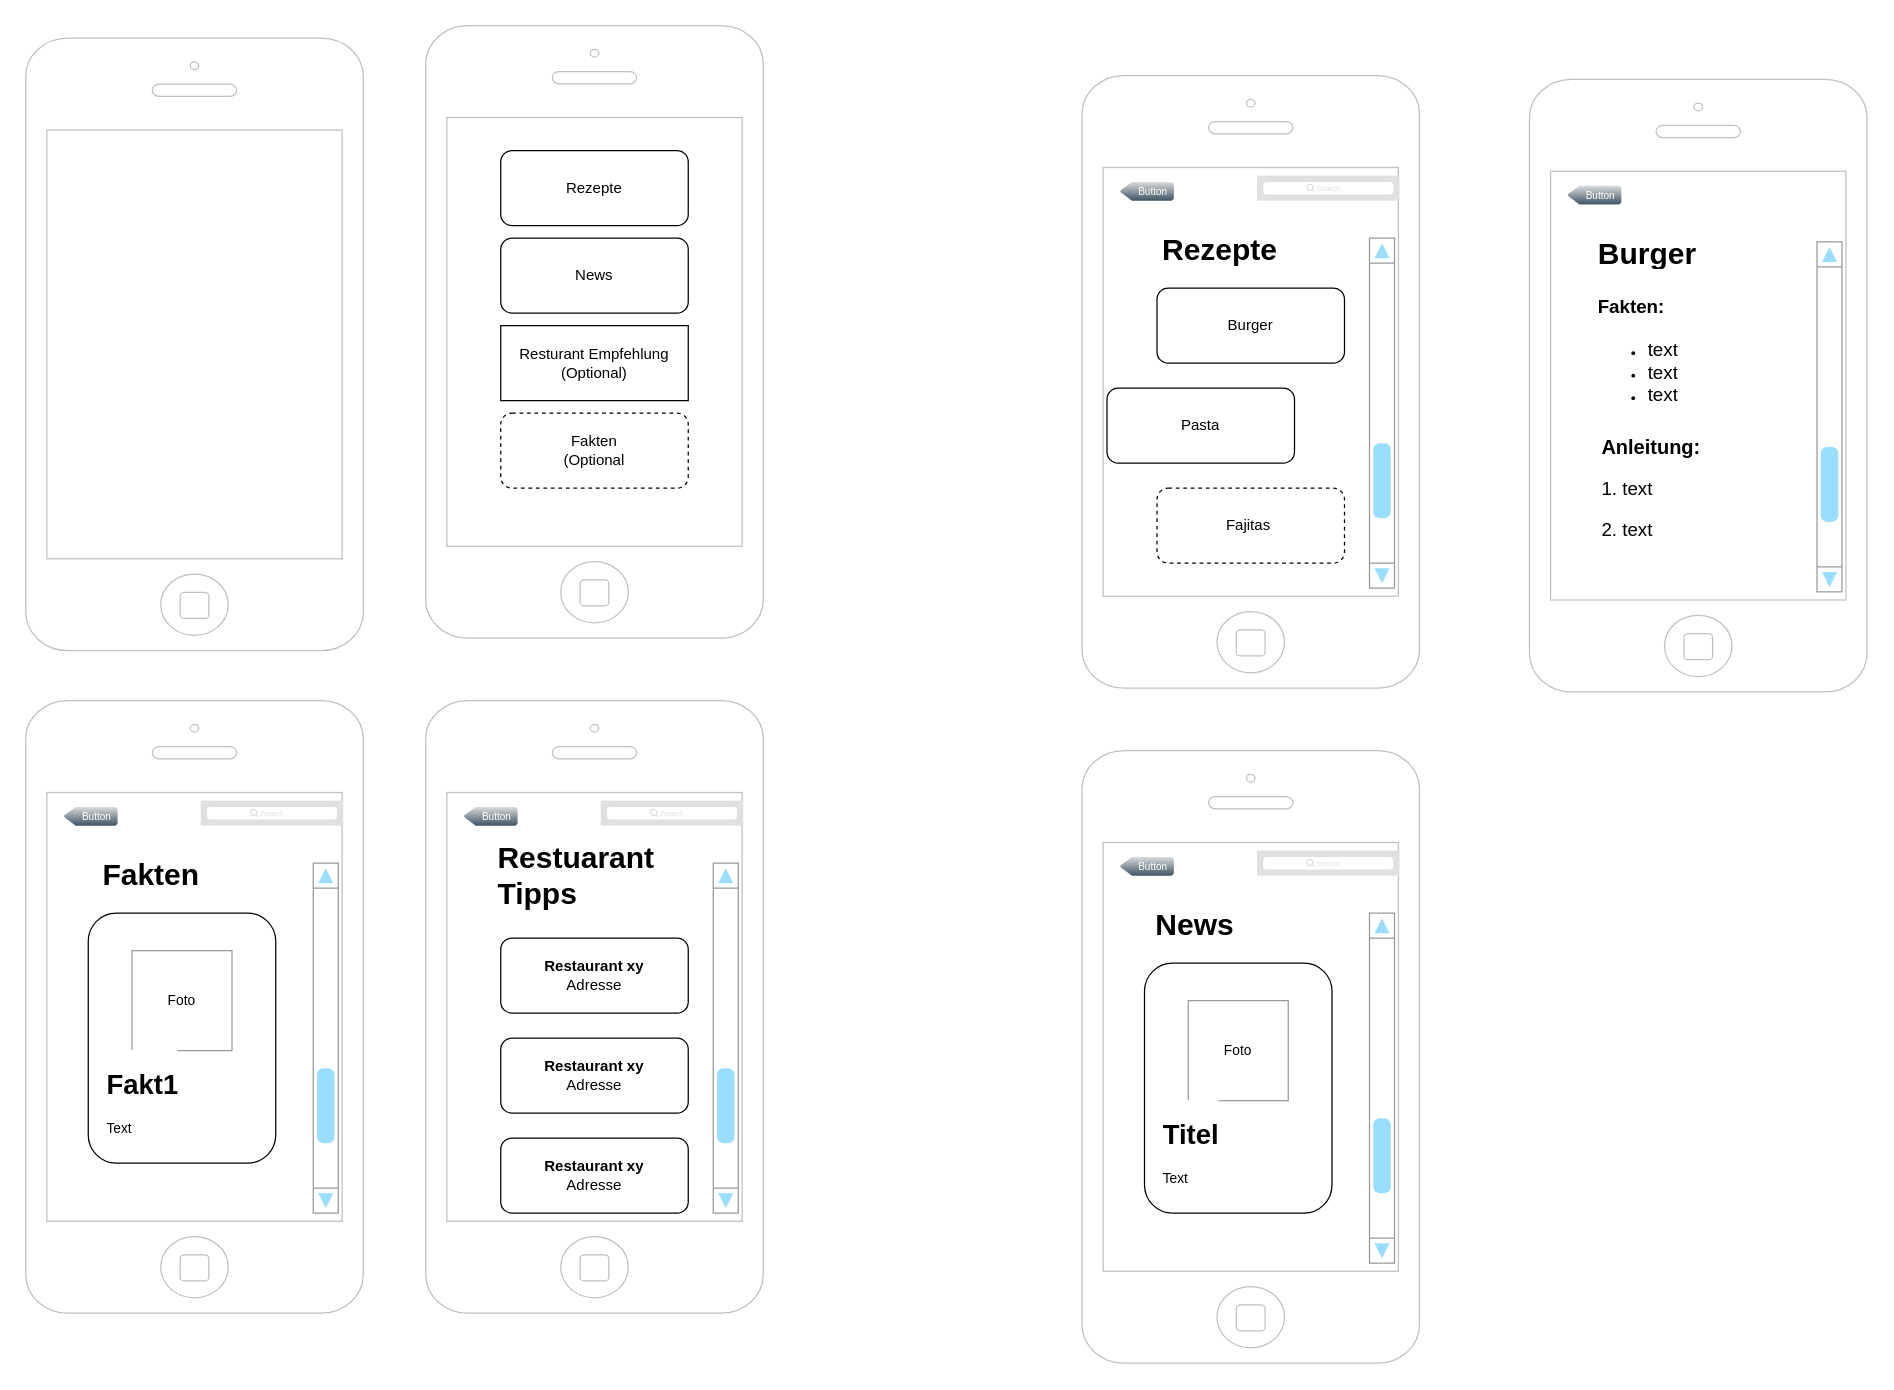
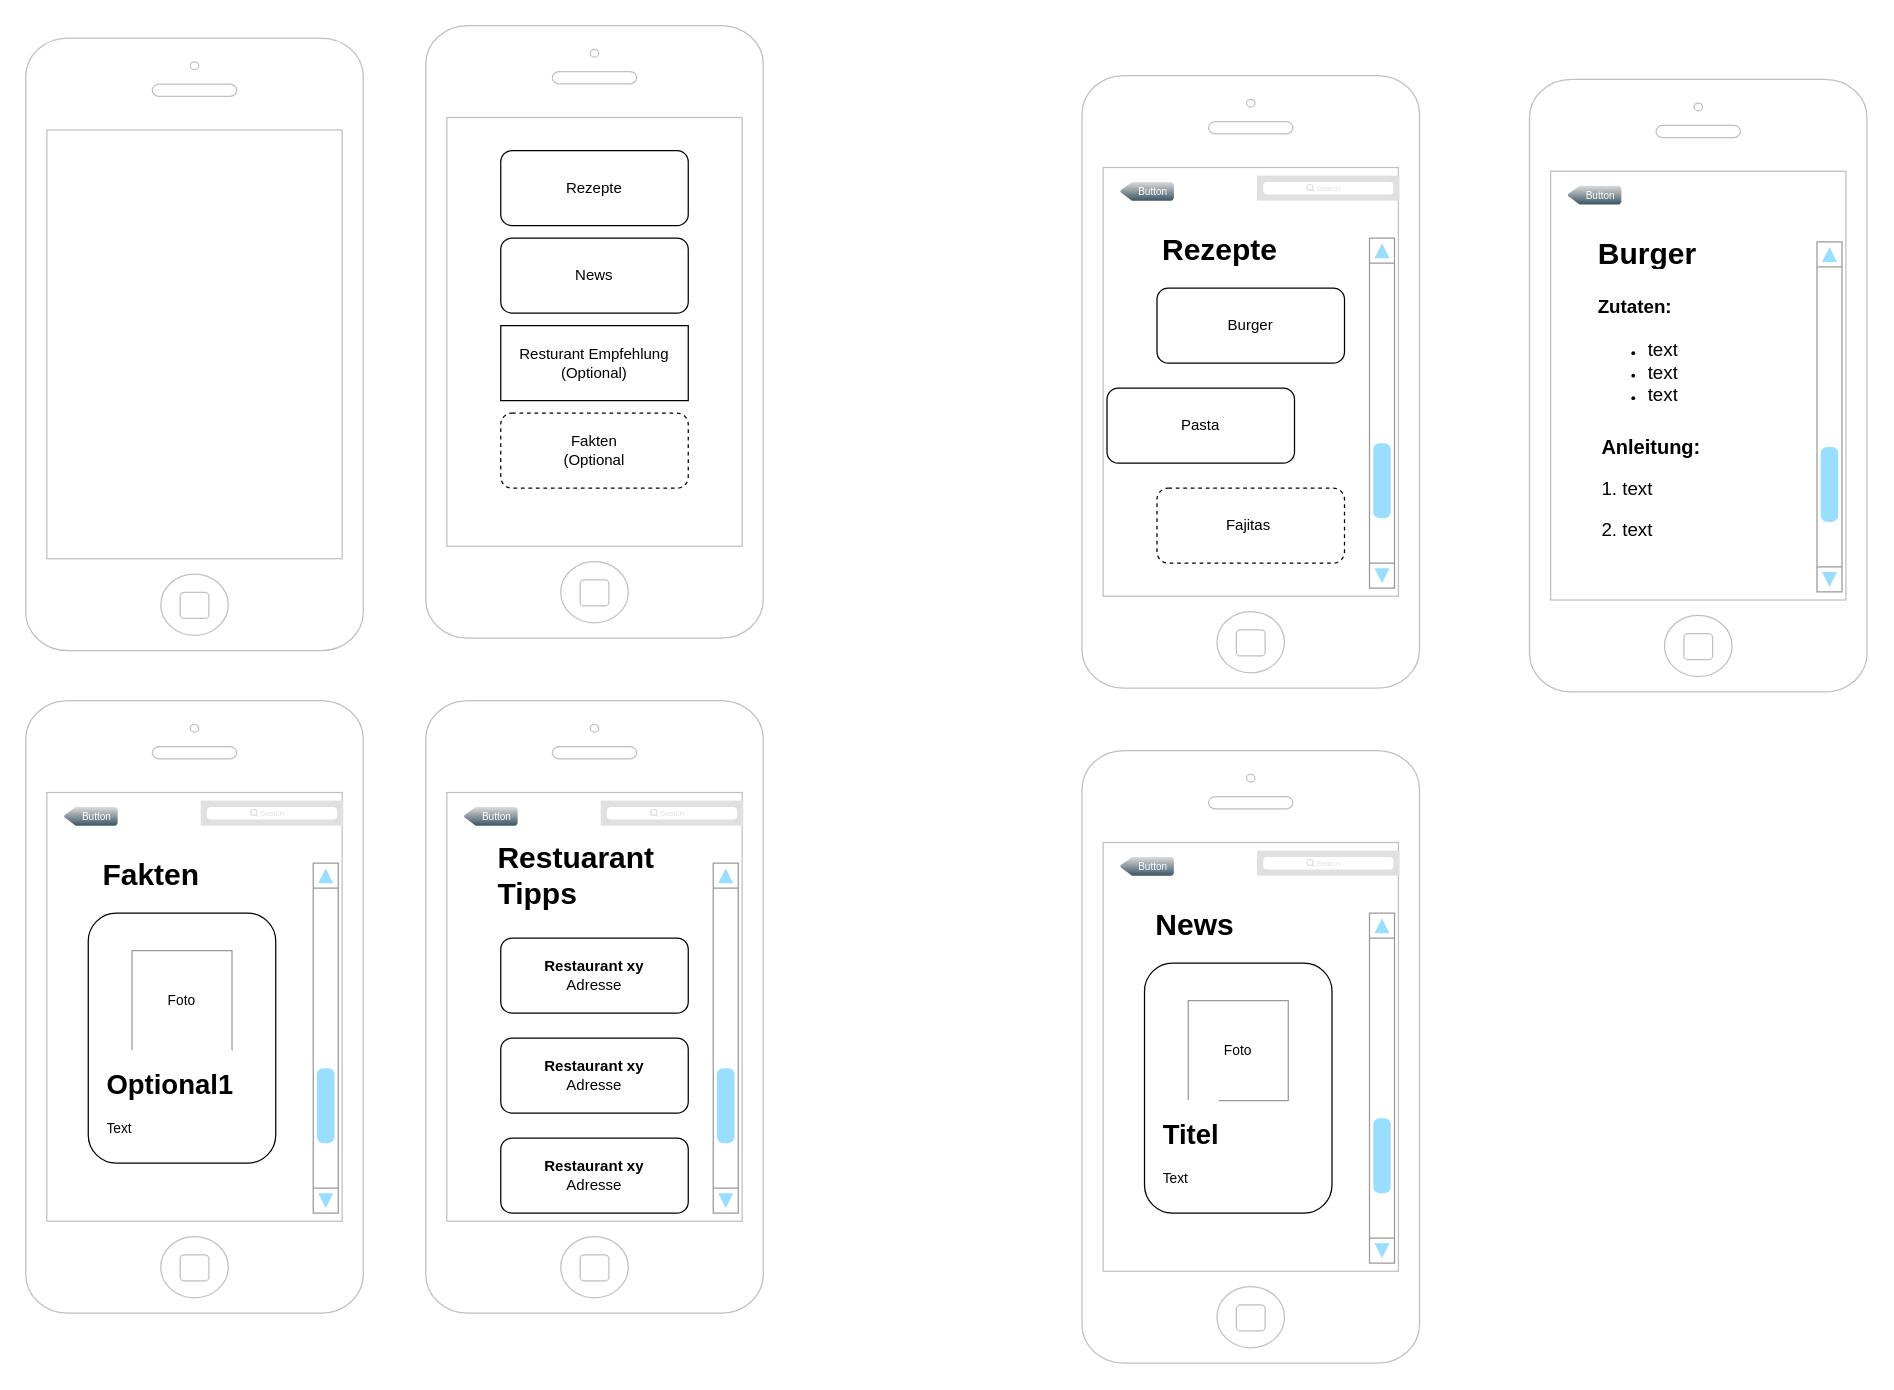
node "Fakten: text text text": label "Fakten: text text text" -> "Zutaten: text text text"
node "Fakt1Text": label "Fakt1Text" -> "Optional1Text"
